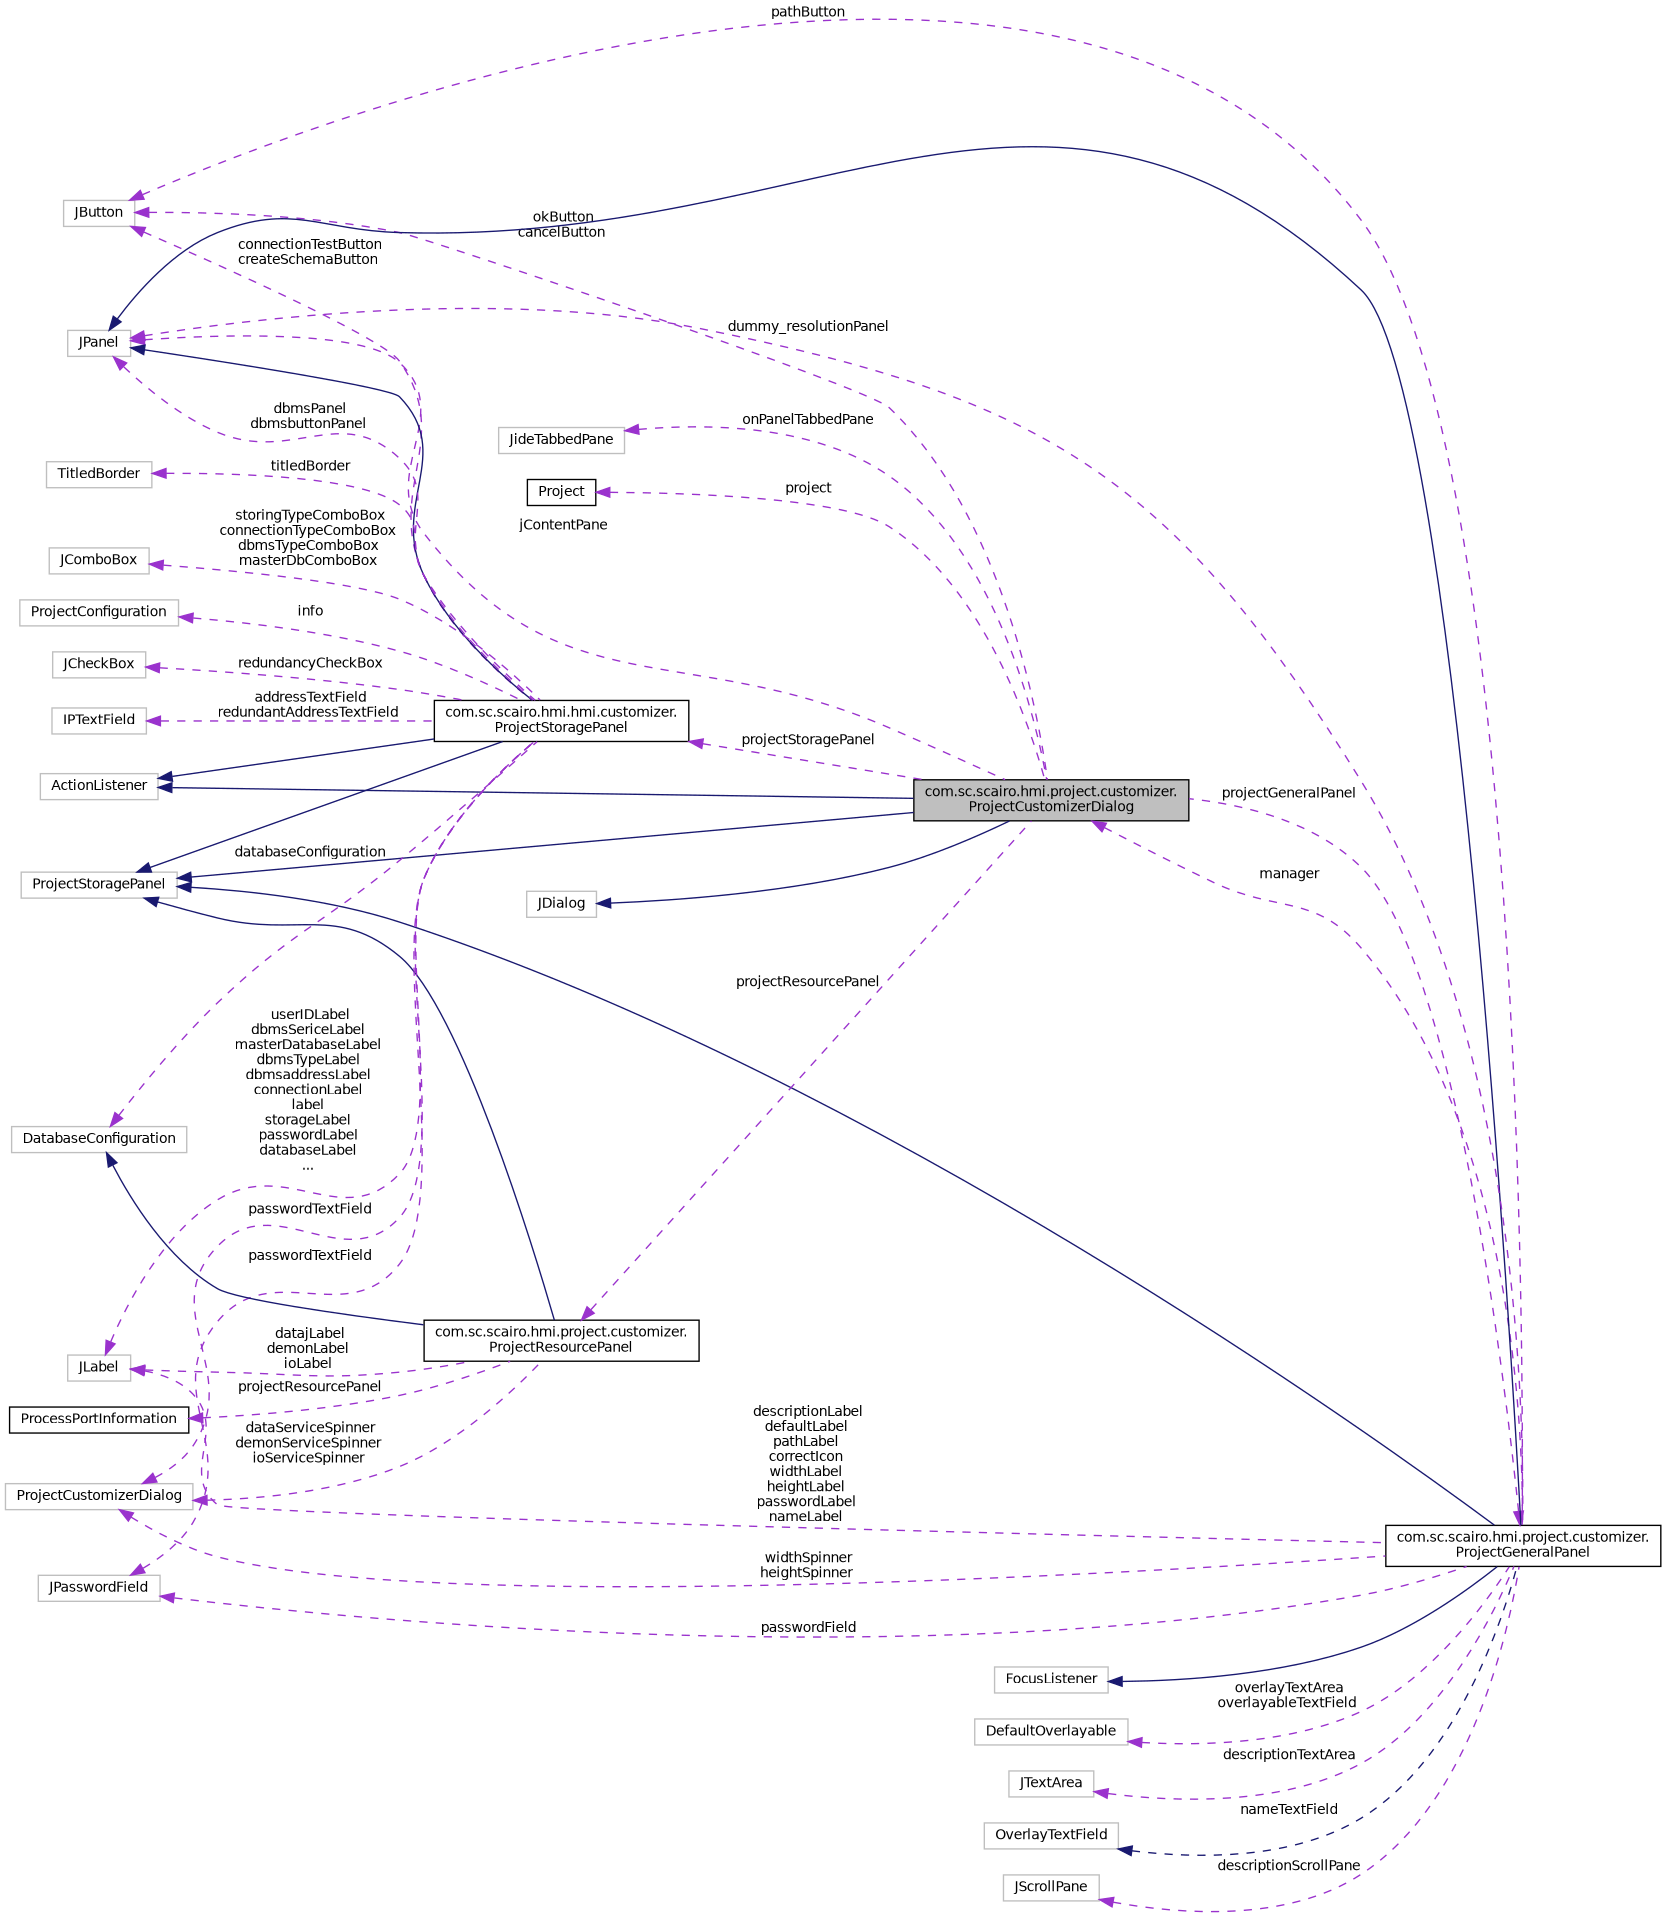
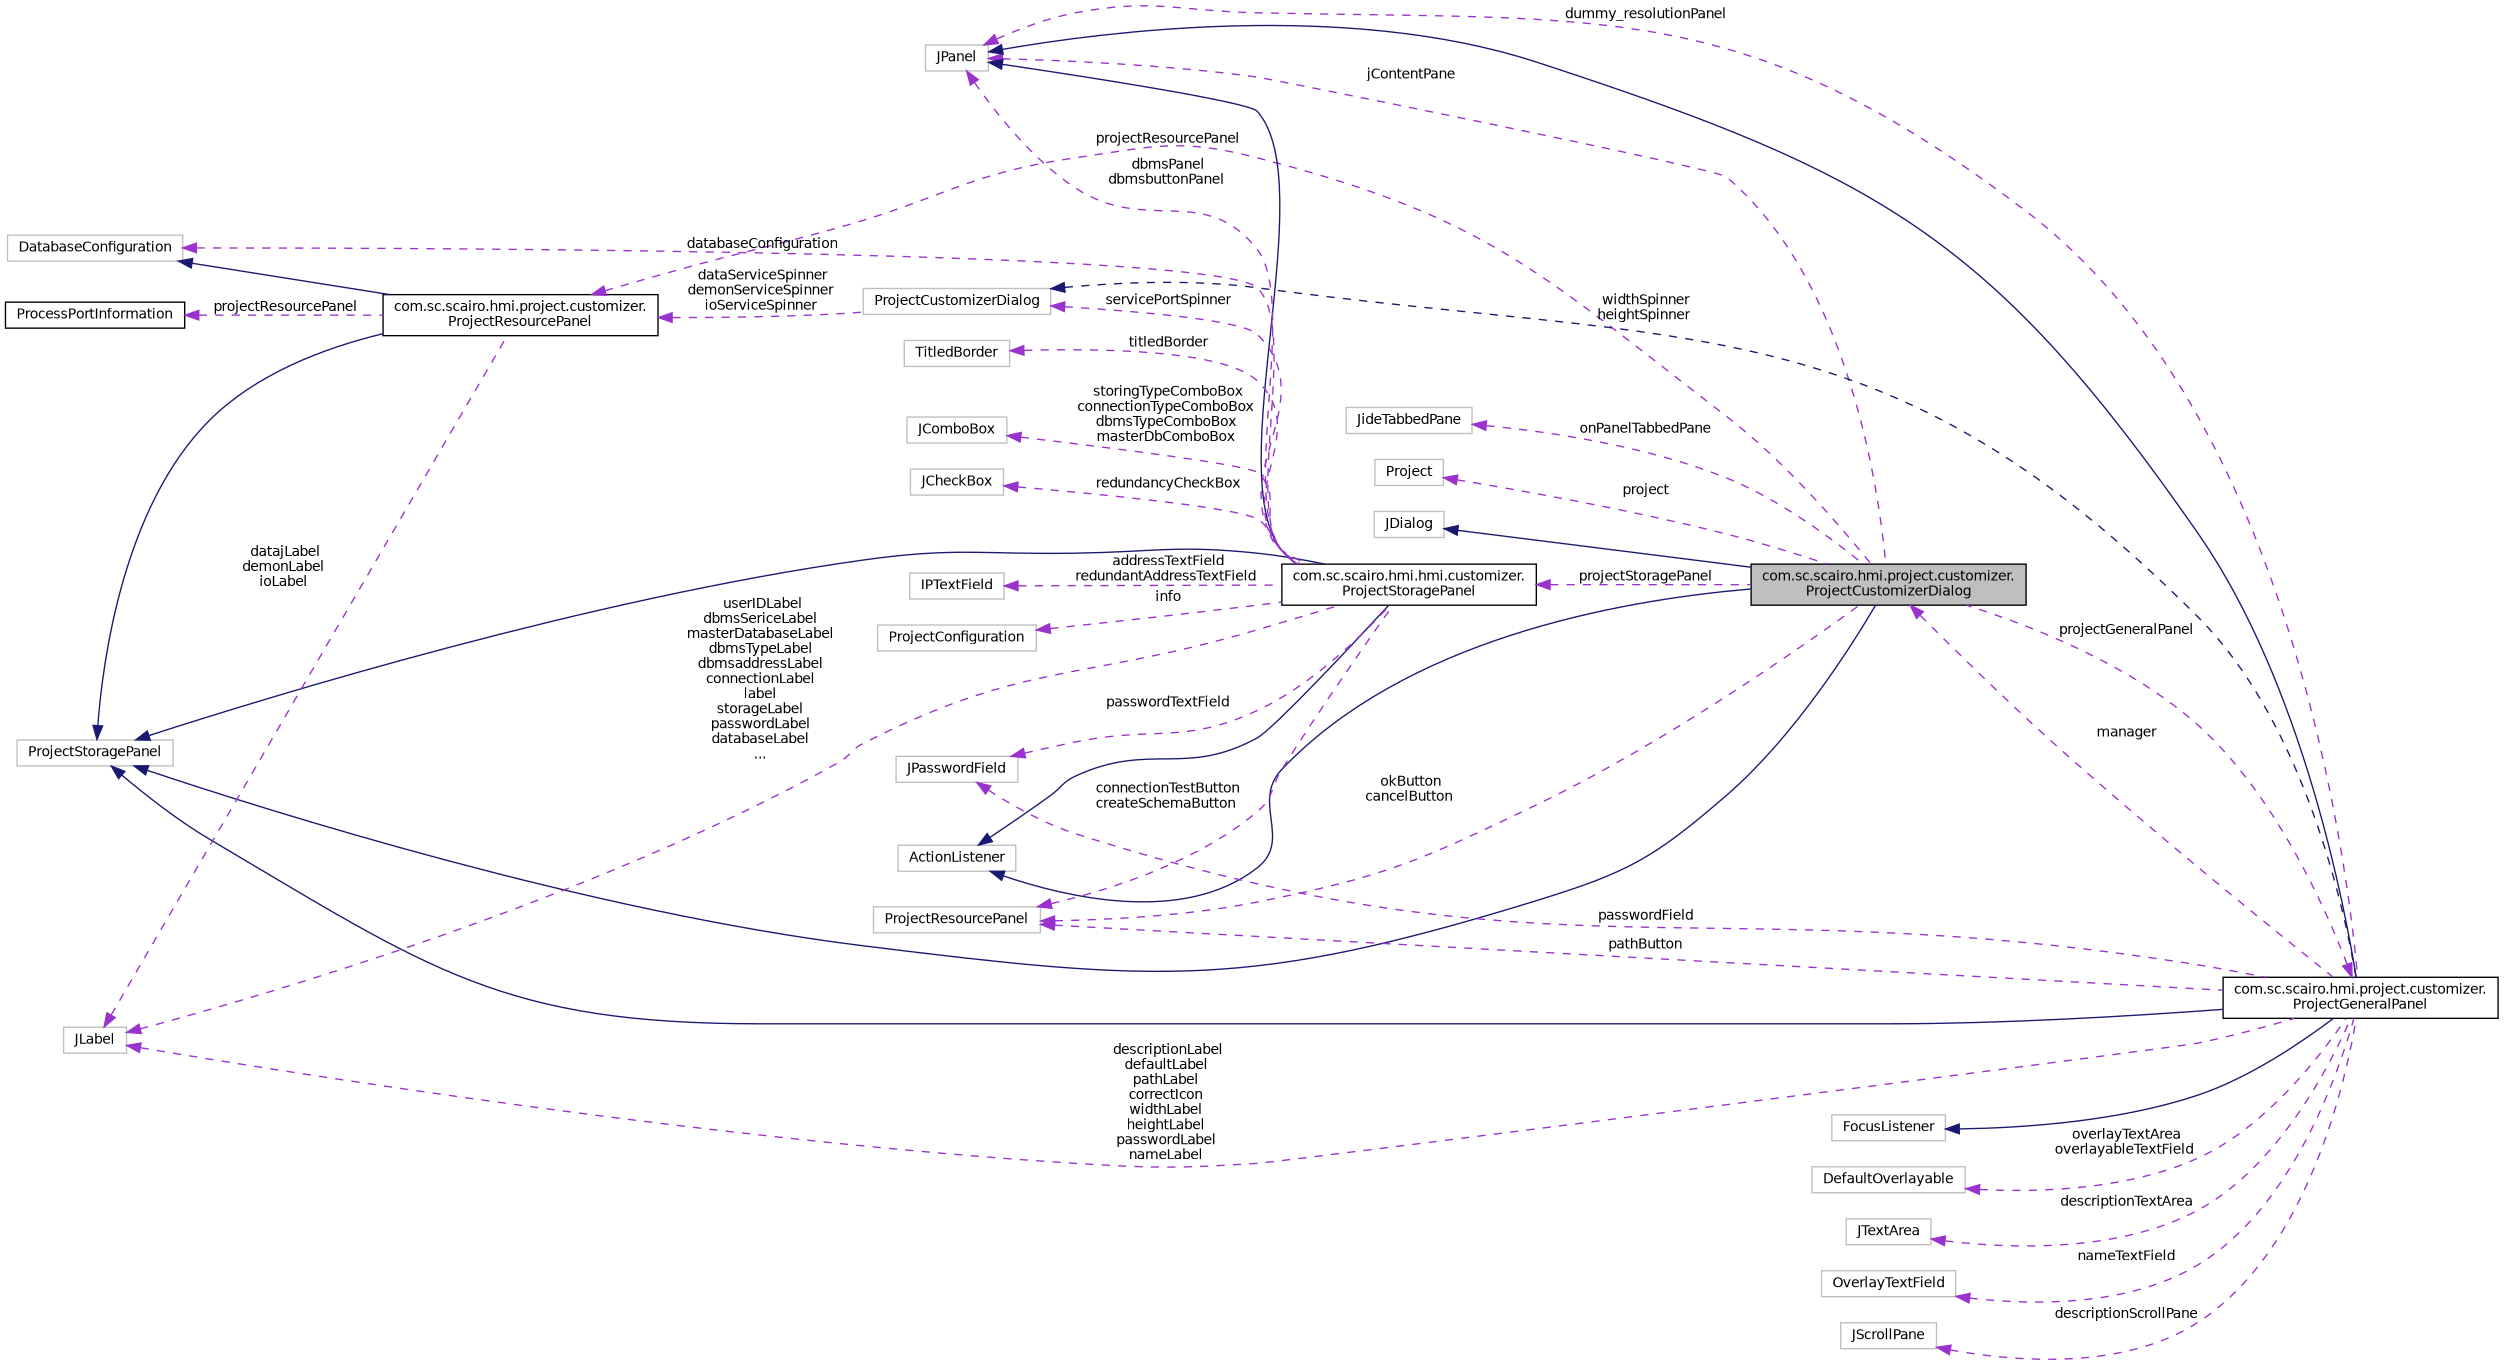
node "JButton": label "JButton" -> "ProjectResourcePanel"
node "Project": color black -> grey75
edge "com.sc.scairo.hmi.hmi.customizer. ProjectStoragePanel" -> "ProjectCustomizerDialog": label " passwordTextField" -> " servicePortSpinner"
edge "com.sc.scairo.hmi.project.customizer. ProjectResourcePanel" -> "ProjectCustomizerDialog": reversed
edge "com.sc.scairo.hmi.project.customizer. ProjectGeneralPanel" -> "ProjectCustomizerDialog": color darkorchid3 -> midnightblue
edge "com.sc.scairo.hmi.project.customizer. ProjectGeneralPanel" -> "OverlayTextField": color midnightblue -> darkorchid3
